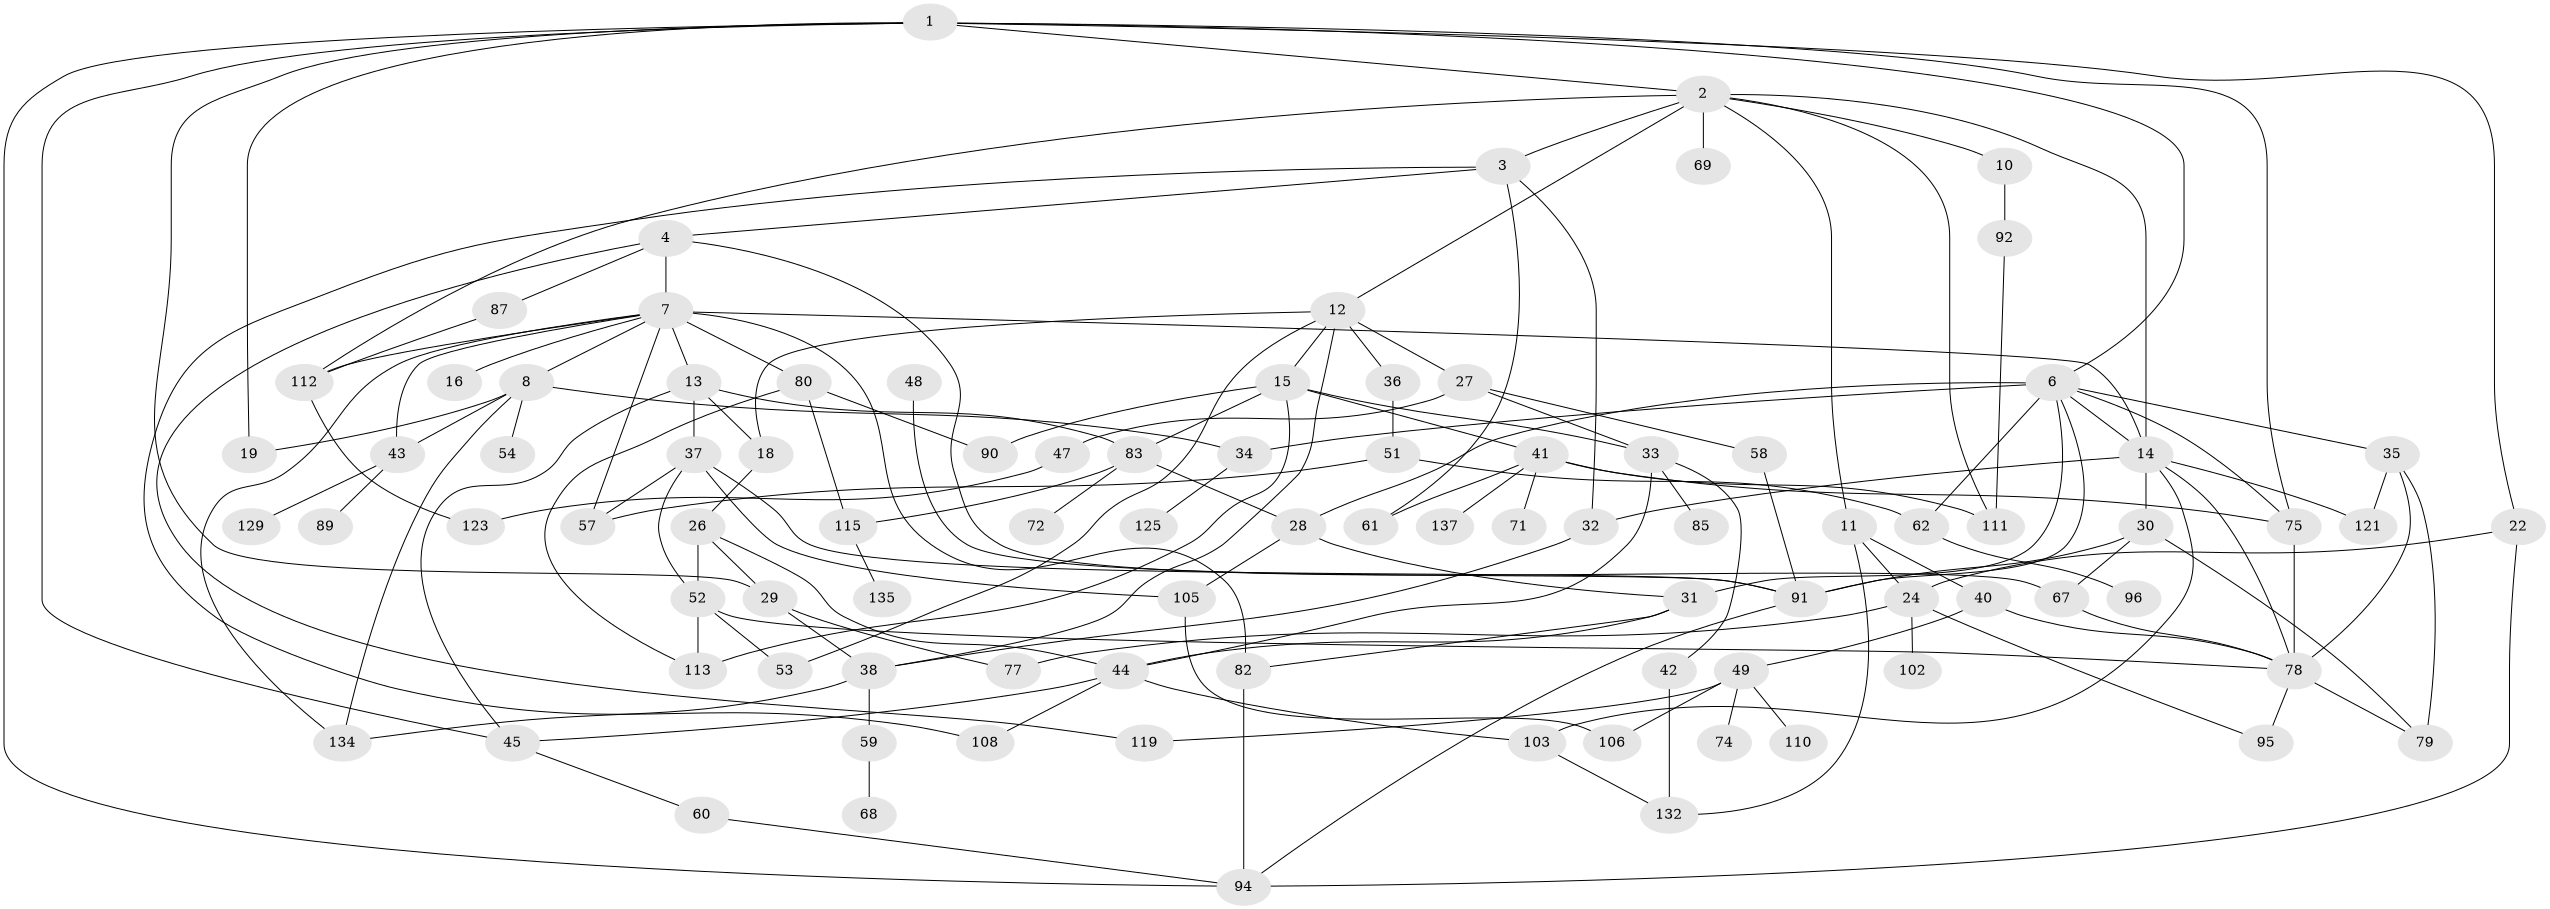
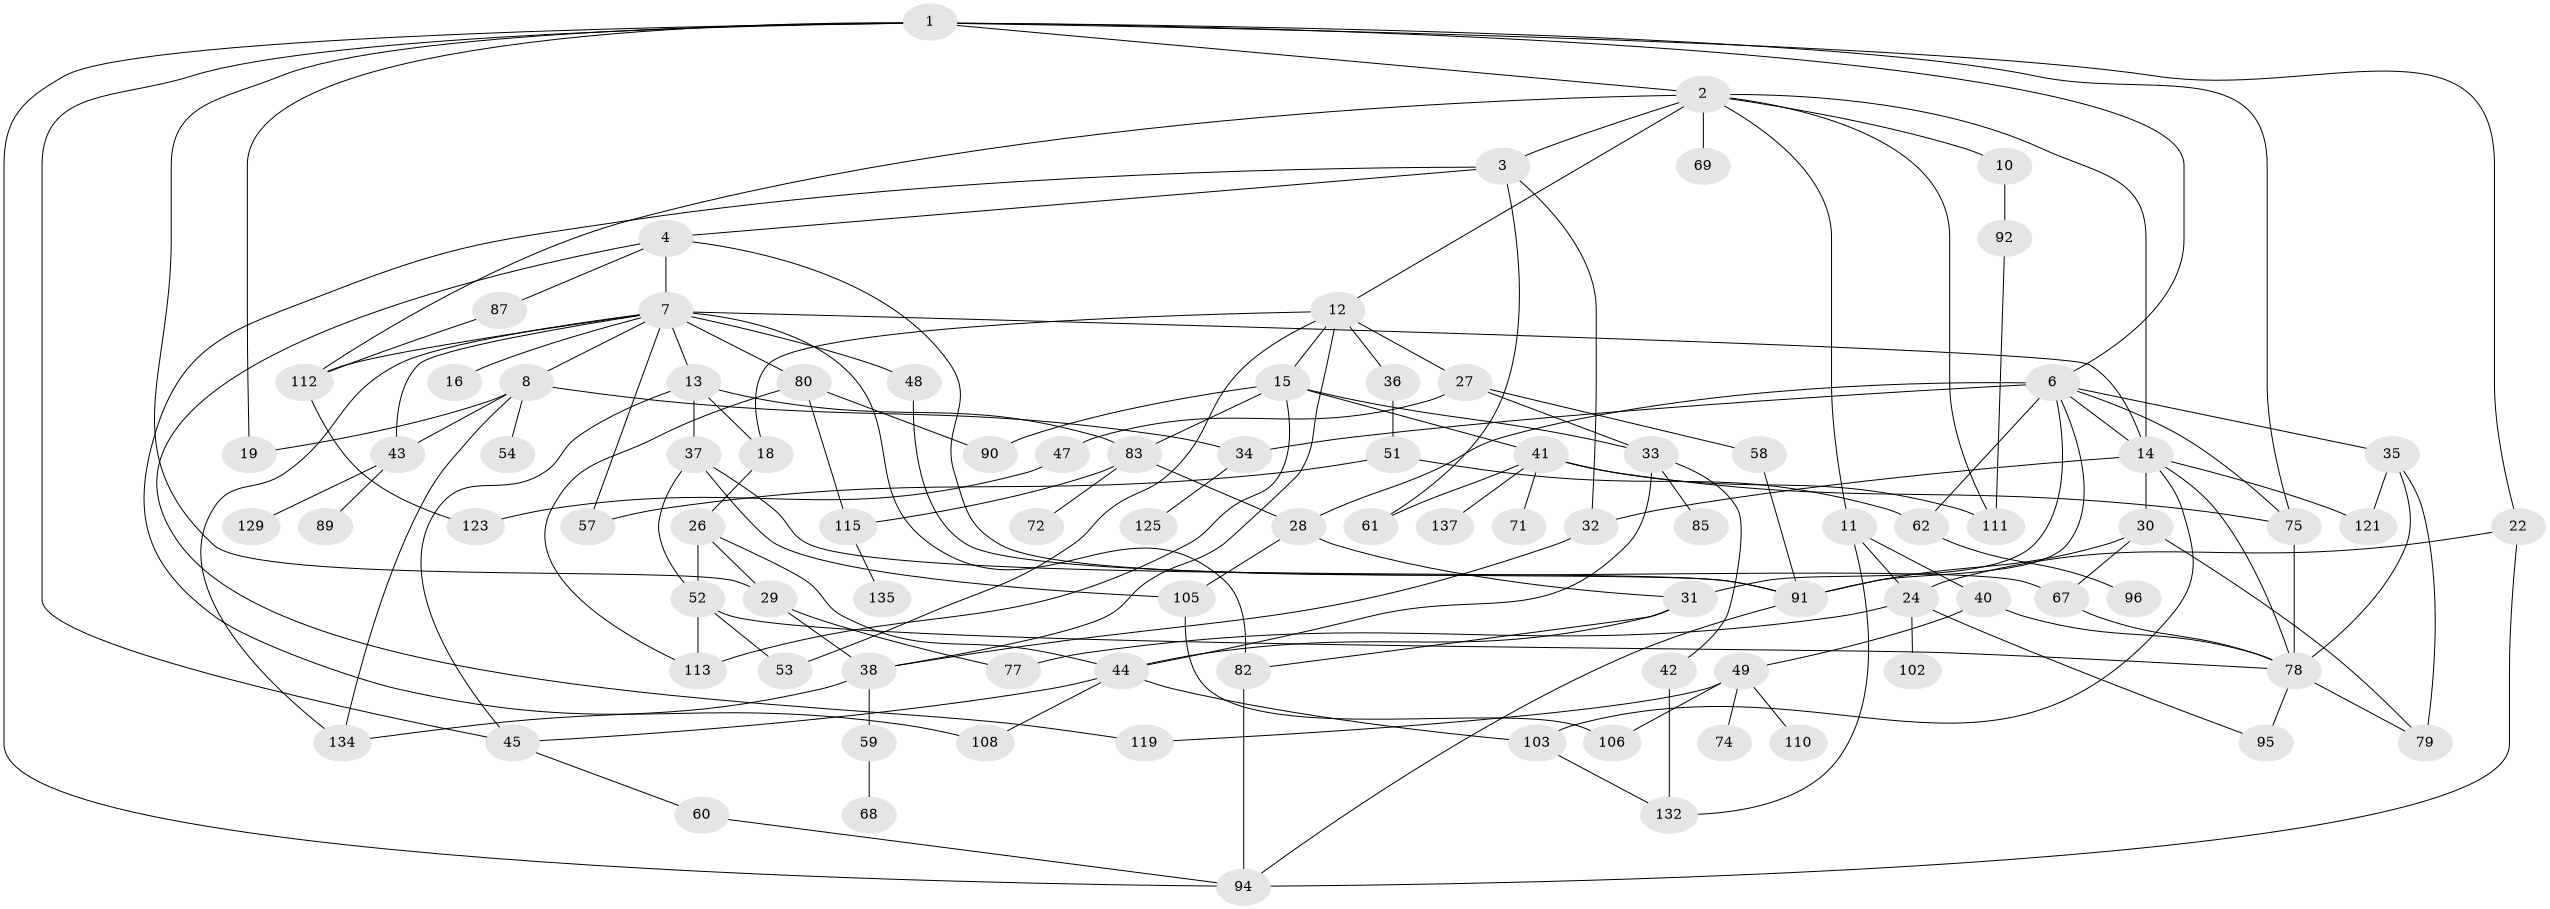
edge "7" -- "48": added
edge "37" -- "57": removed
